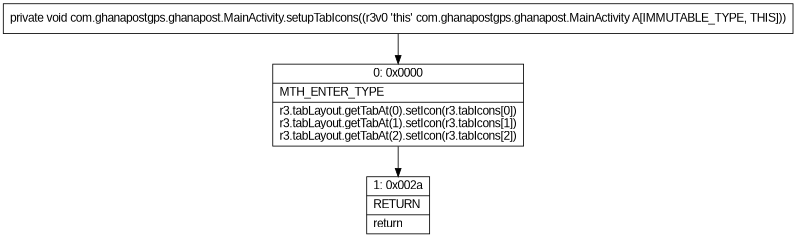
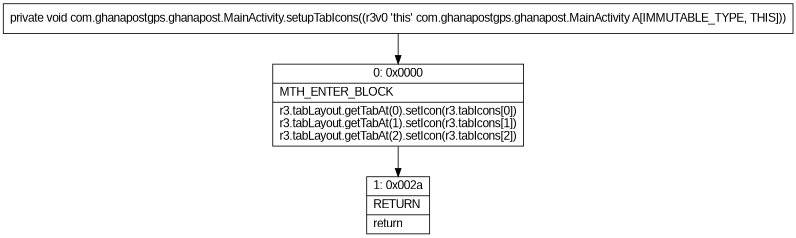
node "0: 0x0000": text "MTH_ENTER_TYPE" -> "MTH_ENTER_BLOCK"
